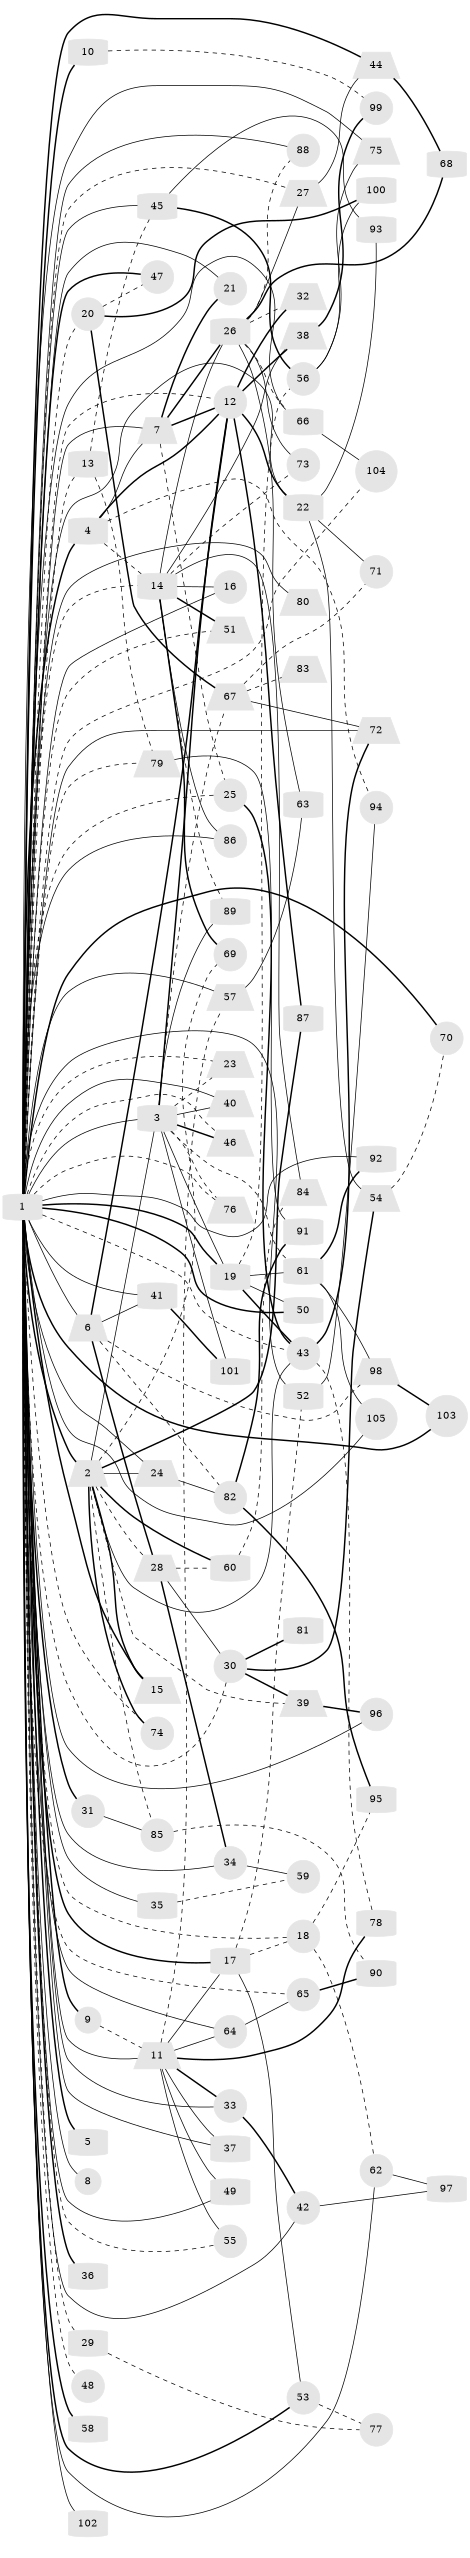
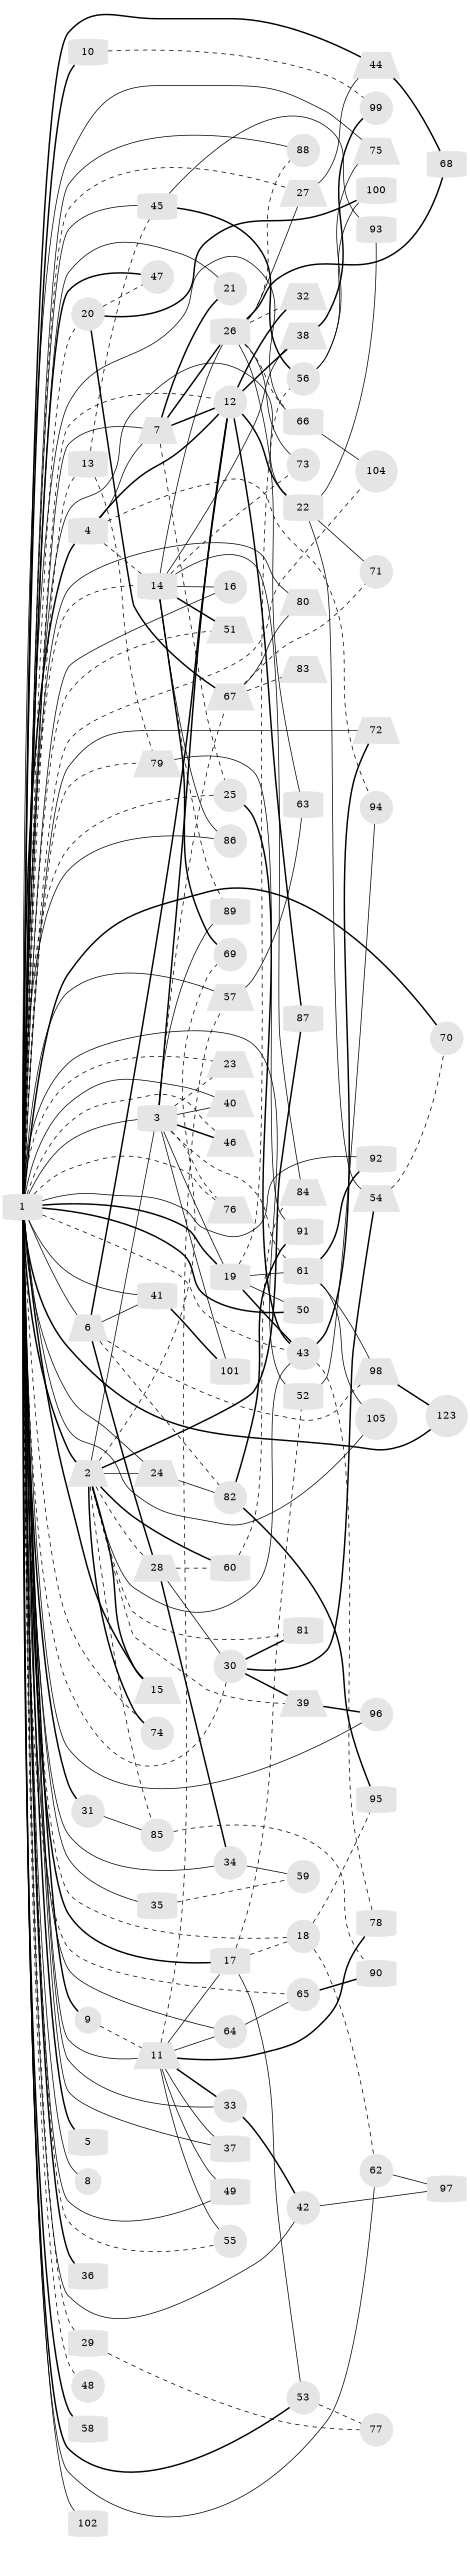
edge "67" -- "72": now "67" -- "80"
node "103": label "103" -> "123"
edge "2" -- "81": added
